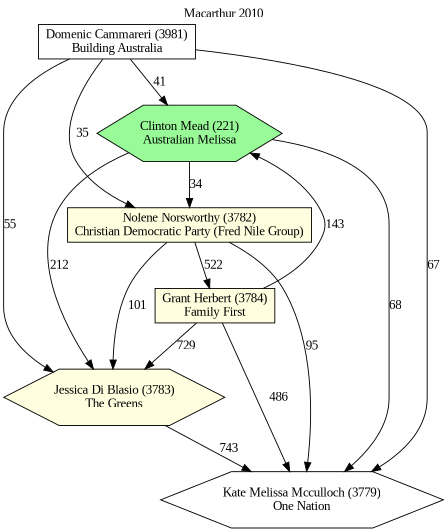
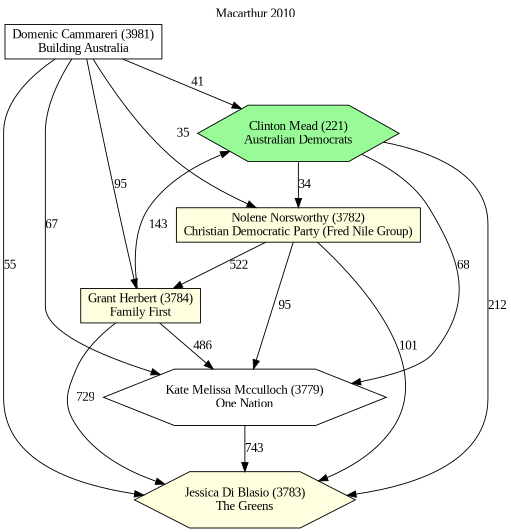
node "Clinton Mead (221) Australian Melissa": label "Clinton Mead (221) Australian Melissa" -> "Clinton Mead (221) Australian Democrats"
edge "Domenic Cammareri (3981) Building Australia" -> "Grant Herbert (3784) Family First": added, label "95"
edge "Jessica Di Blasio (3783) The Greens" -> "Kate Melissa Mcculloch (3779) One Nation": reversed
